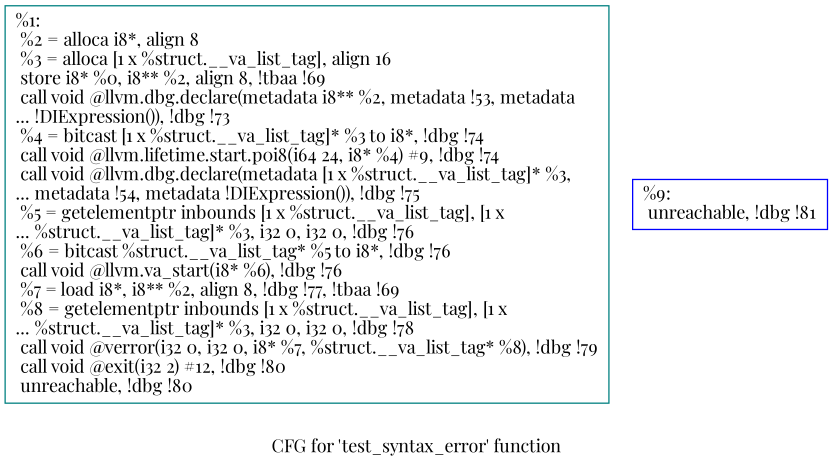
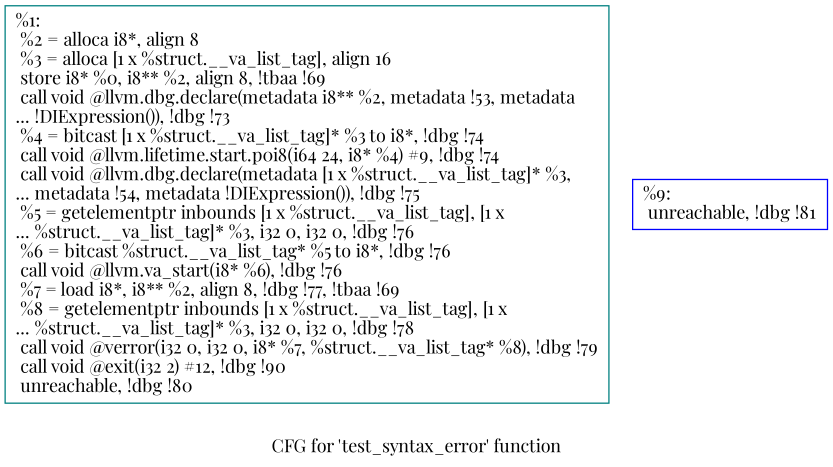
node "%1:": text "call void @exit(i32 2) #12, !dbg !80" -> "call void @exit(i32 2) #12, !dbg !90"
